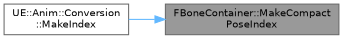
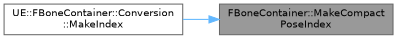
node "UE::Anim::Conversion ::MakeIndex": label "UE::Anim::Conversion ::MakeIndex" -> "UE::FBoneContainer::Conversion ::MakeIndex"
